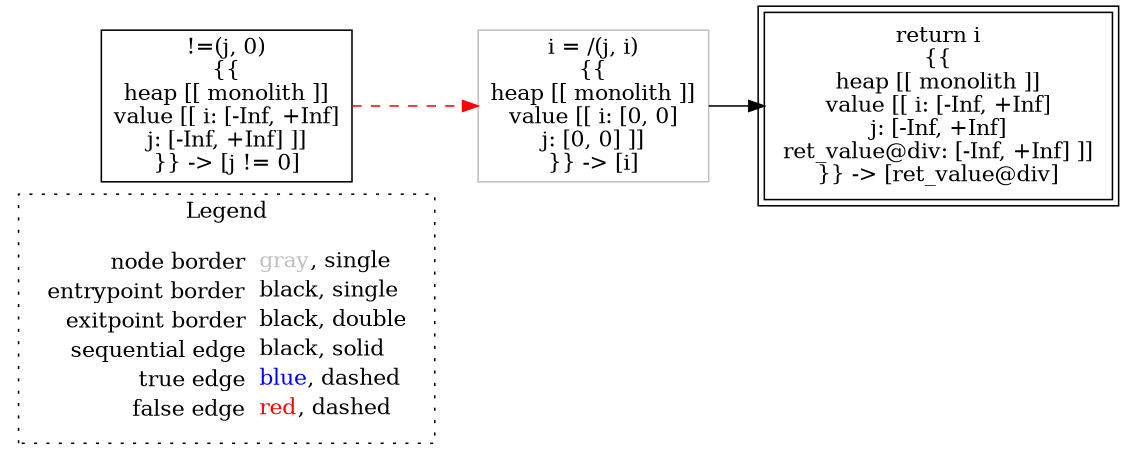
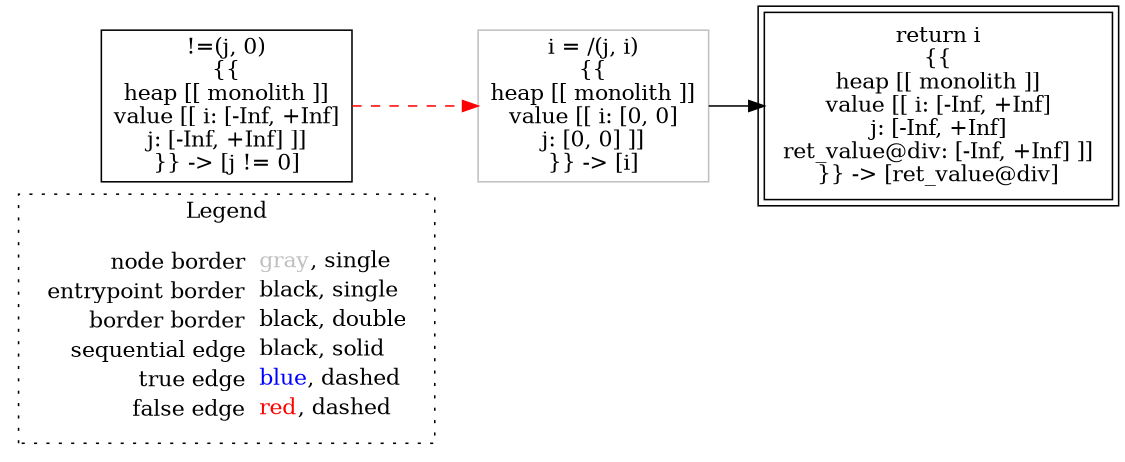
node "node border": text "exitpoint border" -> "border border"
